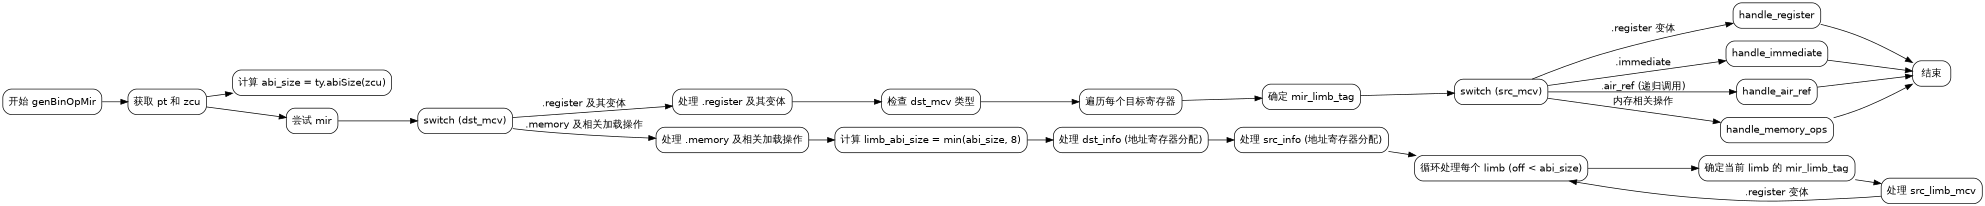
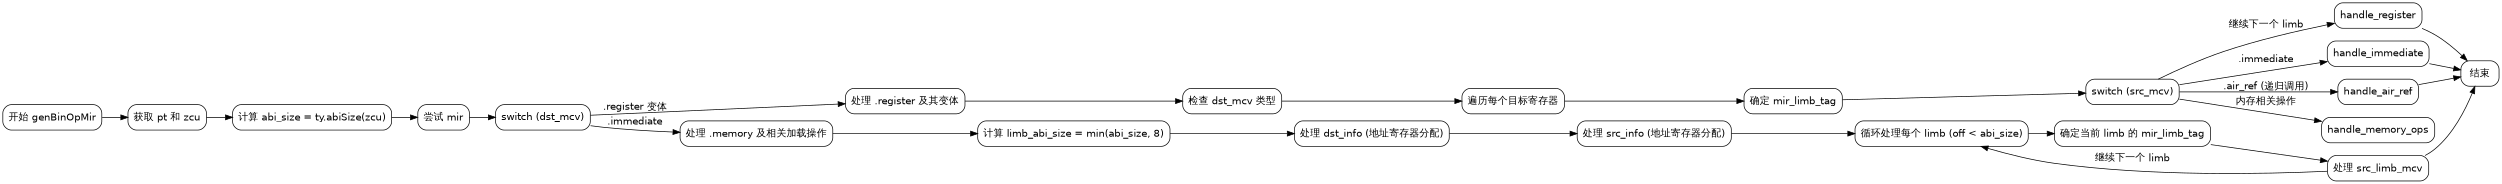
edge "switch (src_mcv)" -> "handle_register": label ".register 变体" -> "继续下一个 limb"
edge "switch (dst_mcv)" -> "处理 .register 及其变体": label ".register 及其变体" -> ".register 变体"
edge "handle_memory_ops" -> "结束": now "处理 src_limb_mcv" -> "结束"
edge "获取 pt 和 zcu" -> "尝试 mir": now "计算 abi_size = ty.abiSize(zcu)" -> "尝试 mir"
edge "switch (dst_mcv)" -> "处理 .memory 及相关加载操作": label ".memory 及相关加载操作" -> ".immediate"
edge "处理 src_limb_mcv" -> "循环处理每个 limb (off < abi_size)": label ".register 变体" -> "继续下一个 limb"
